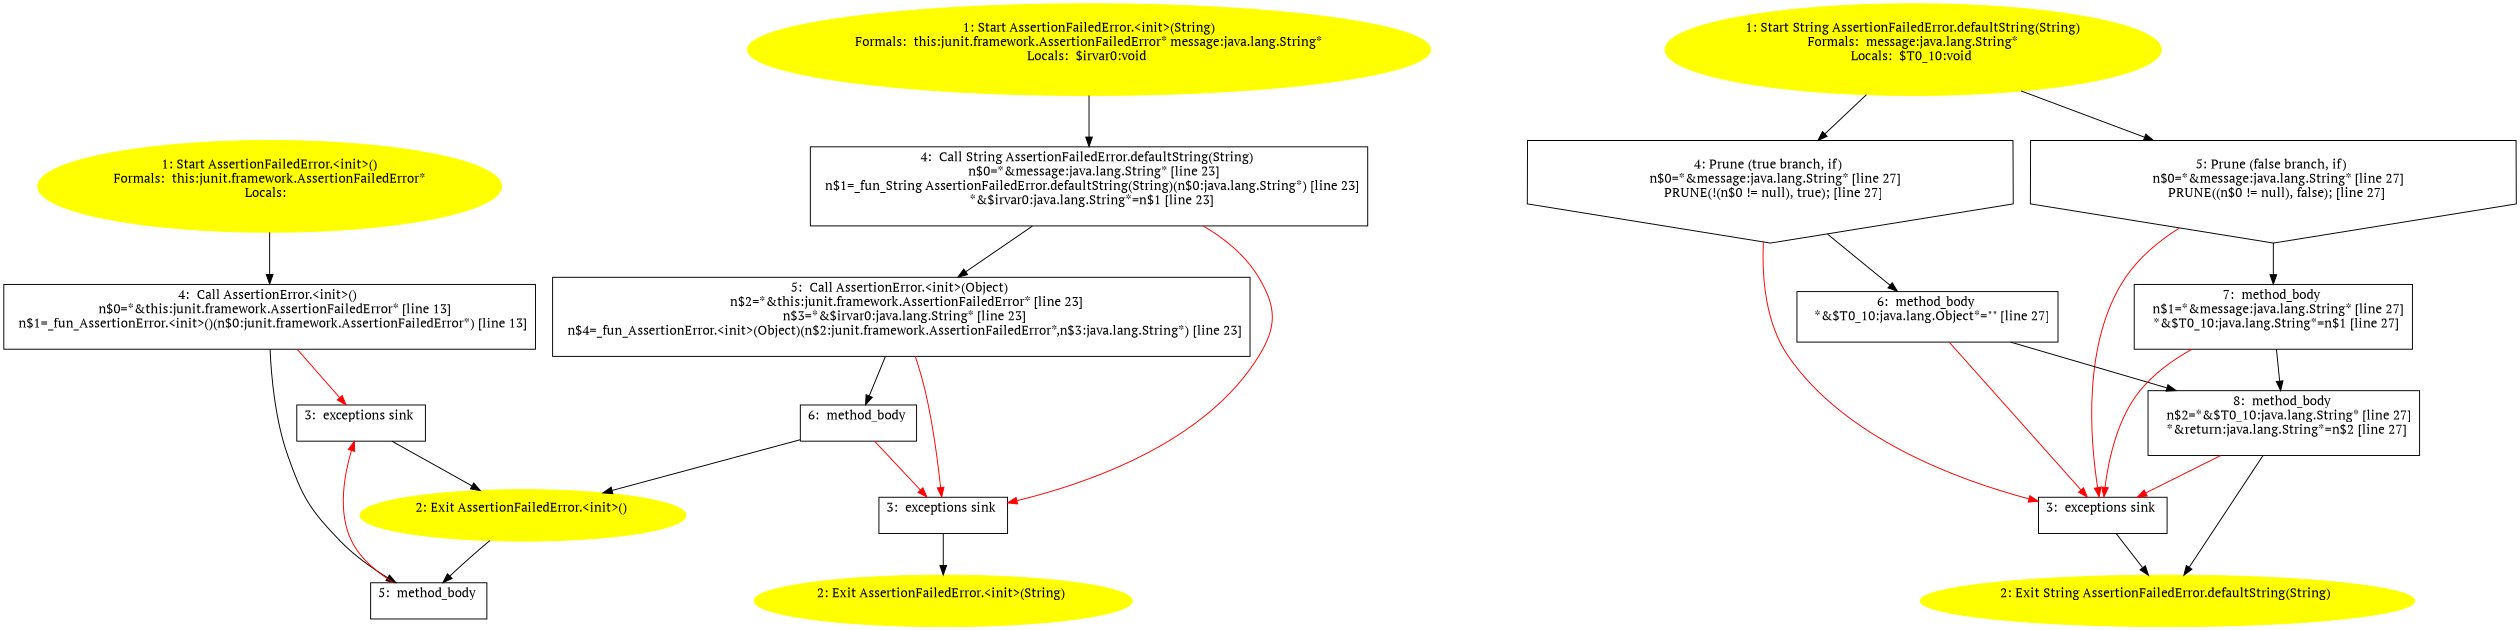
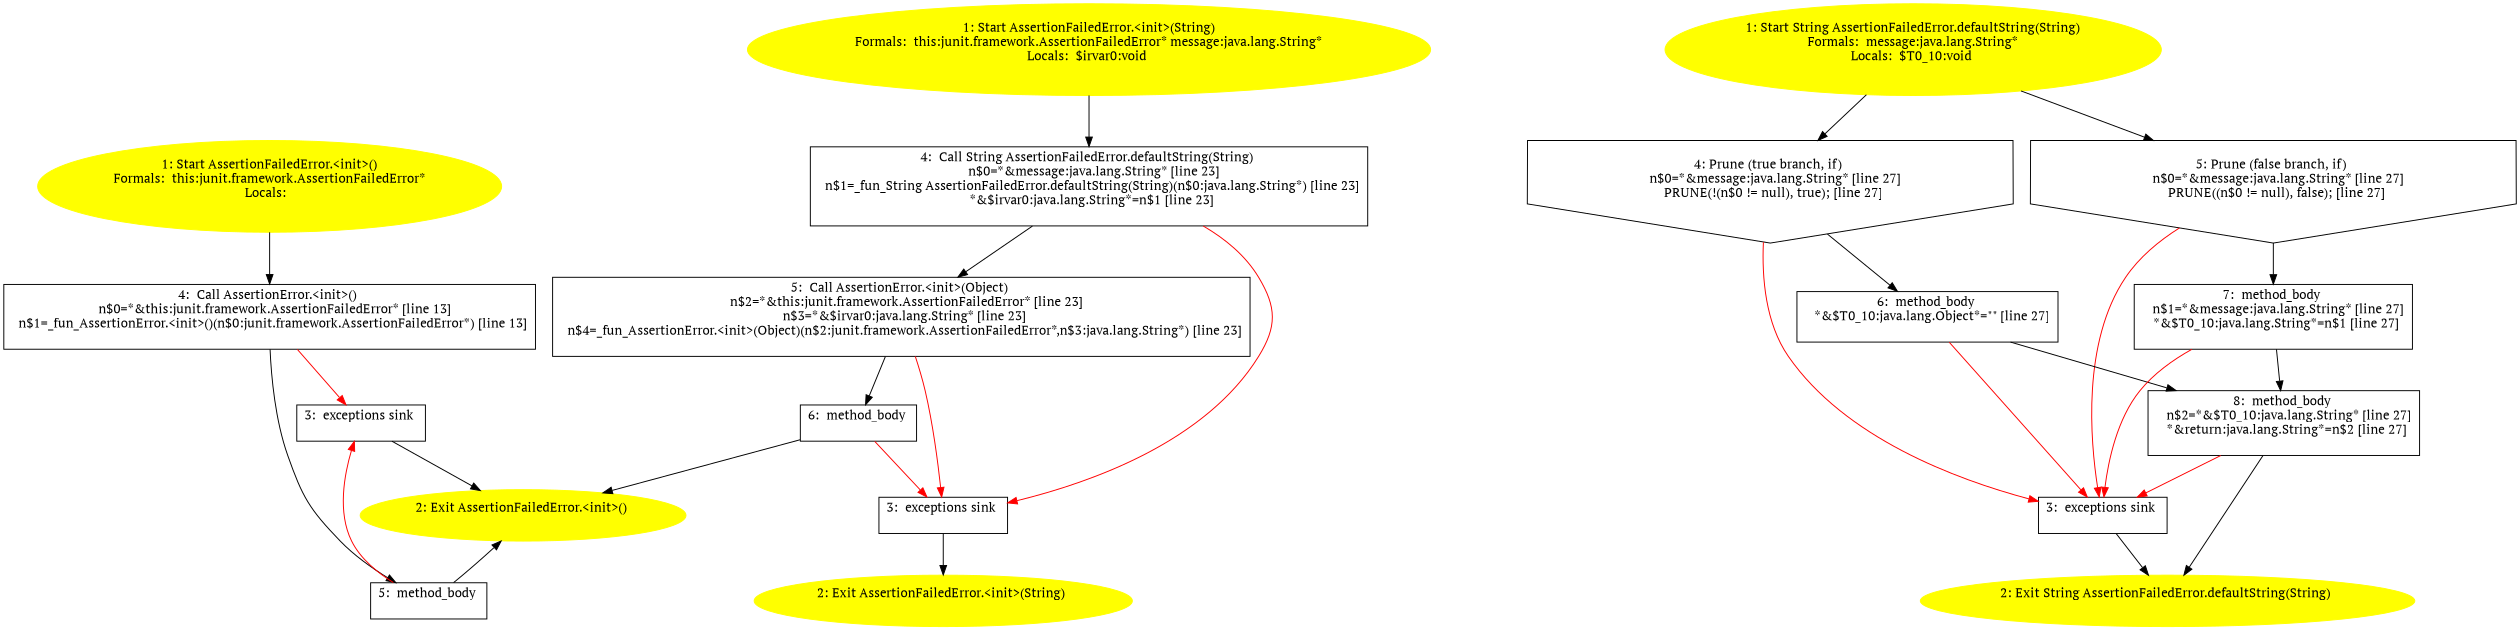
edge "2: Exit AssertionFailedError.<init>()" -> "5:  method_body": reversed
